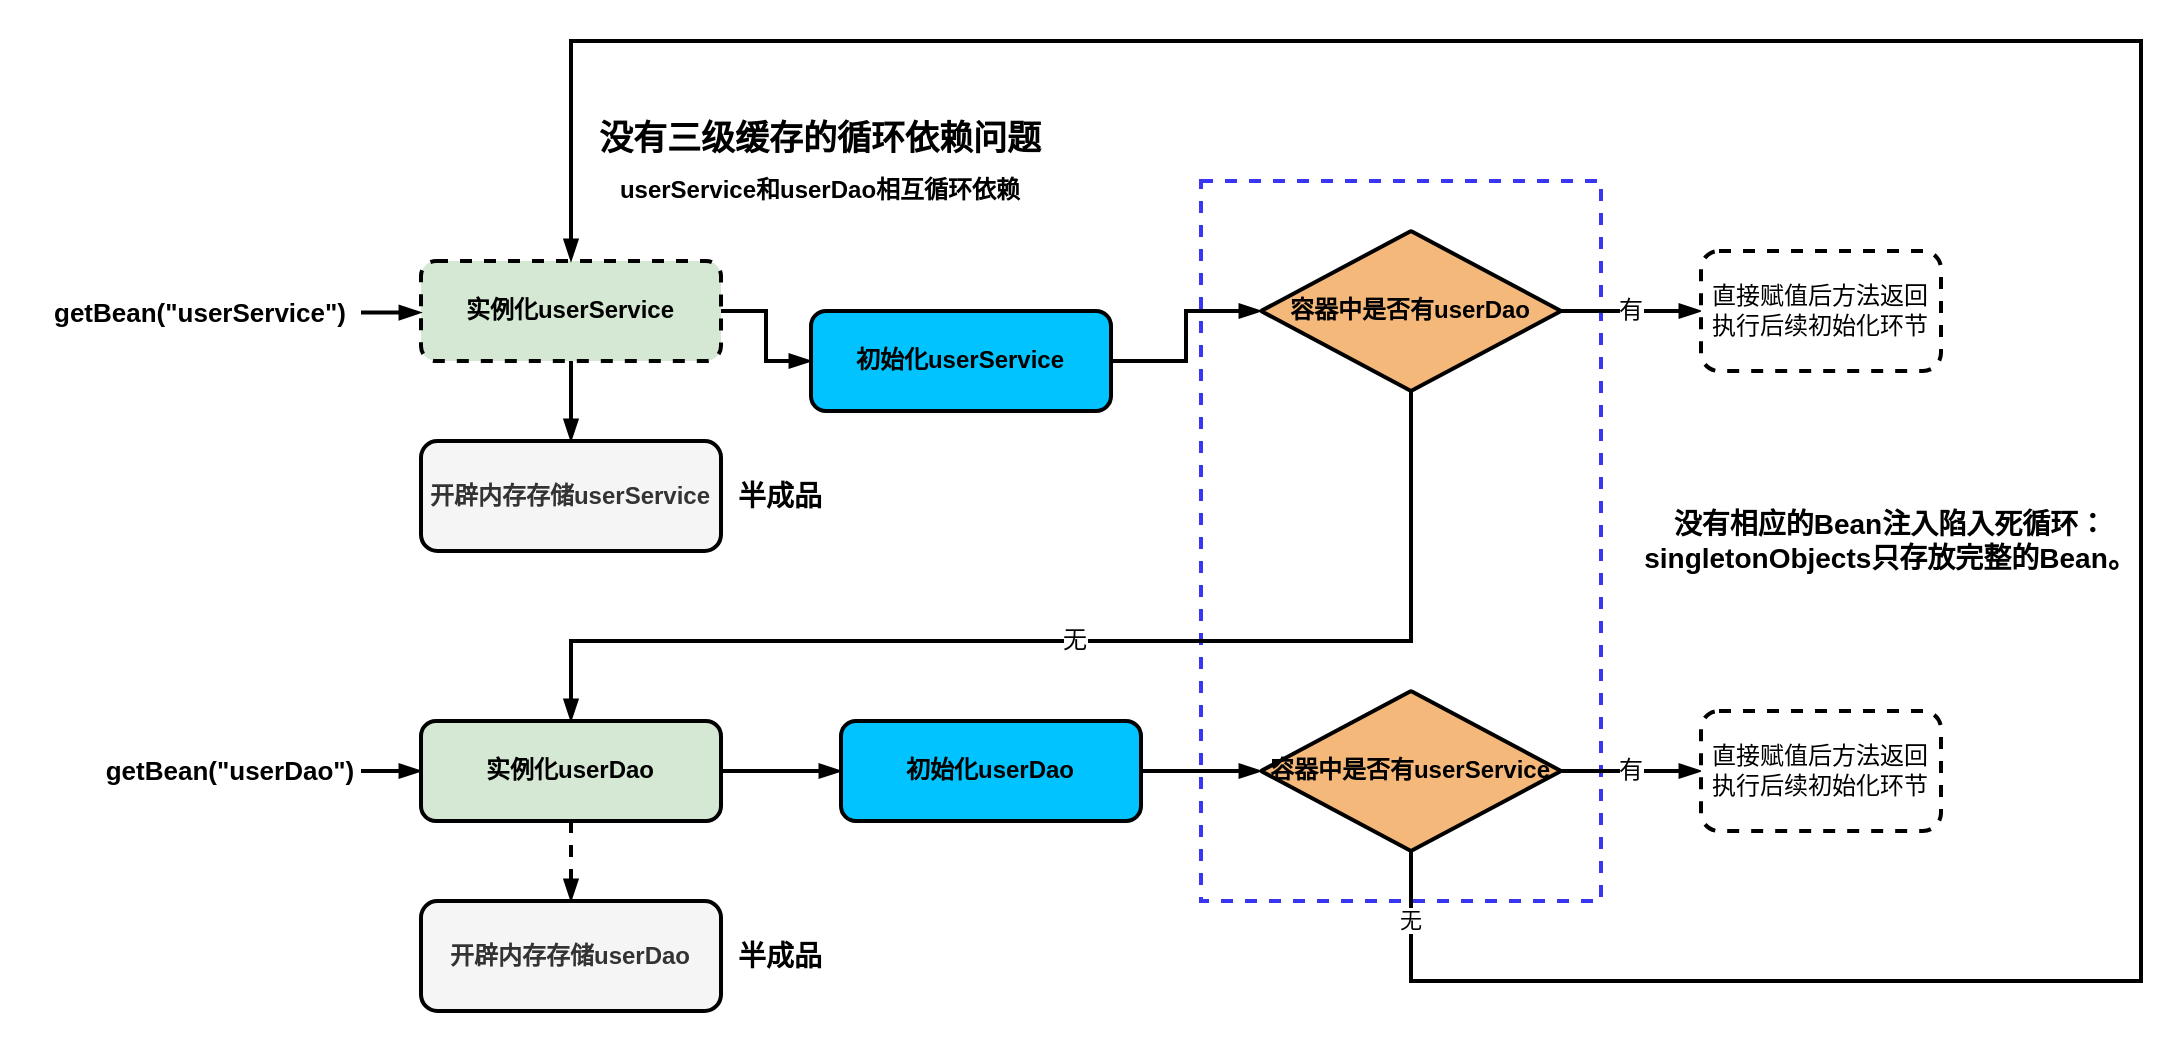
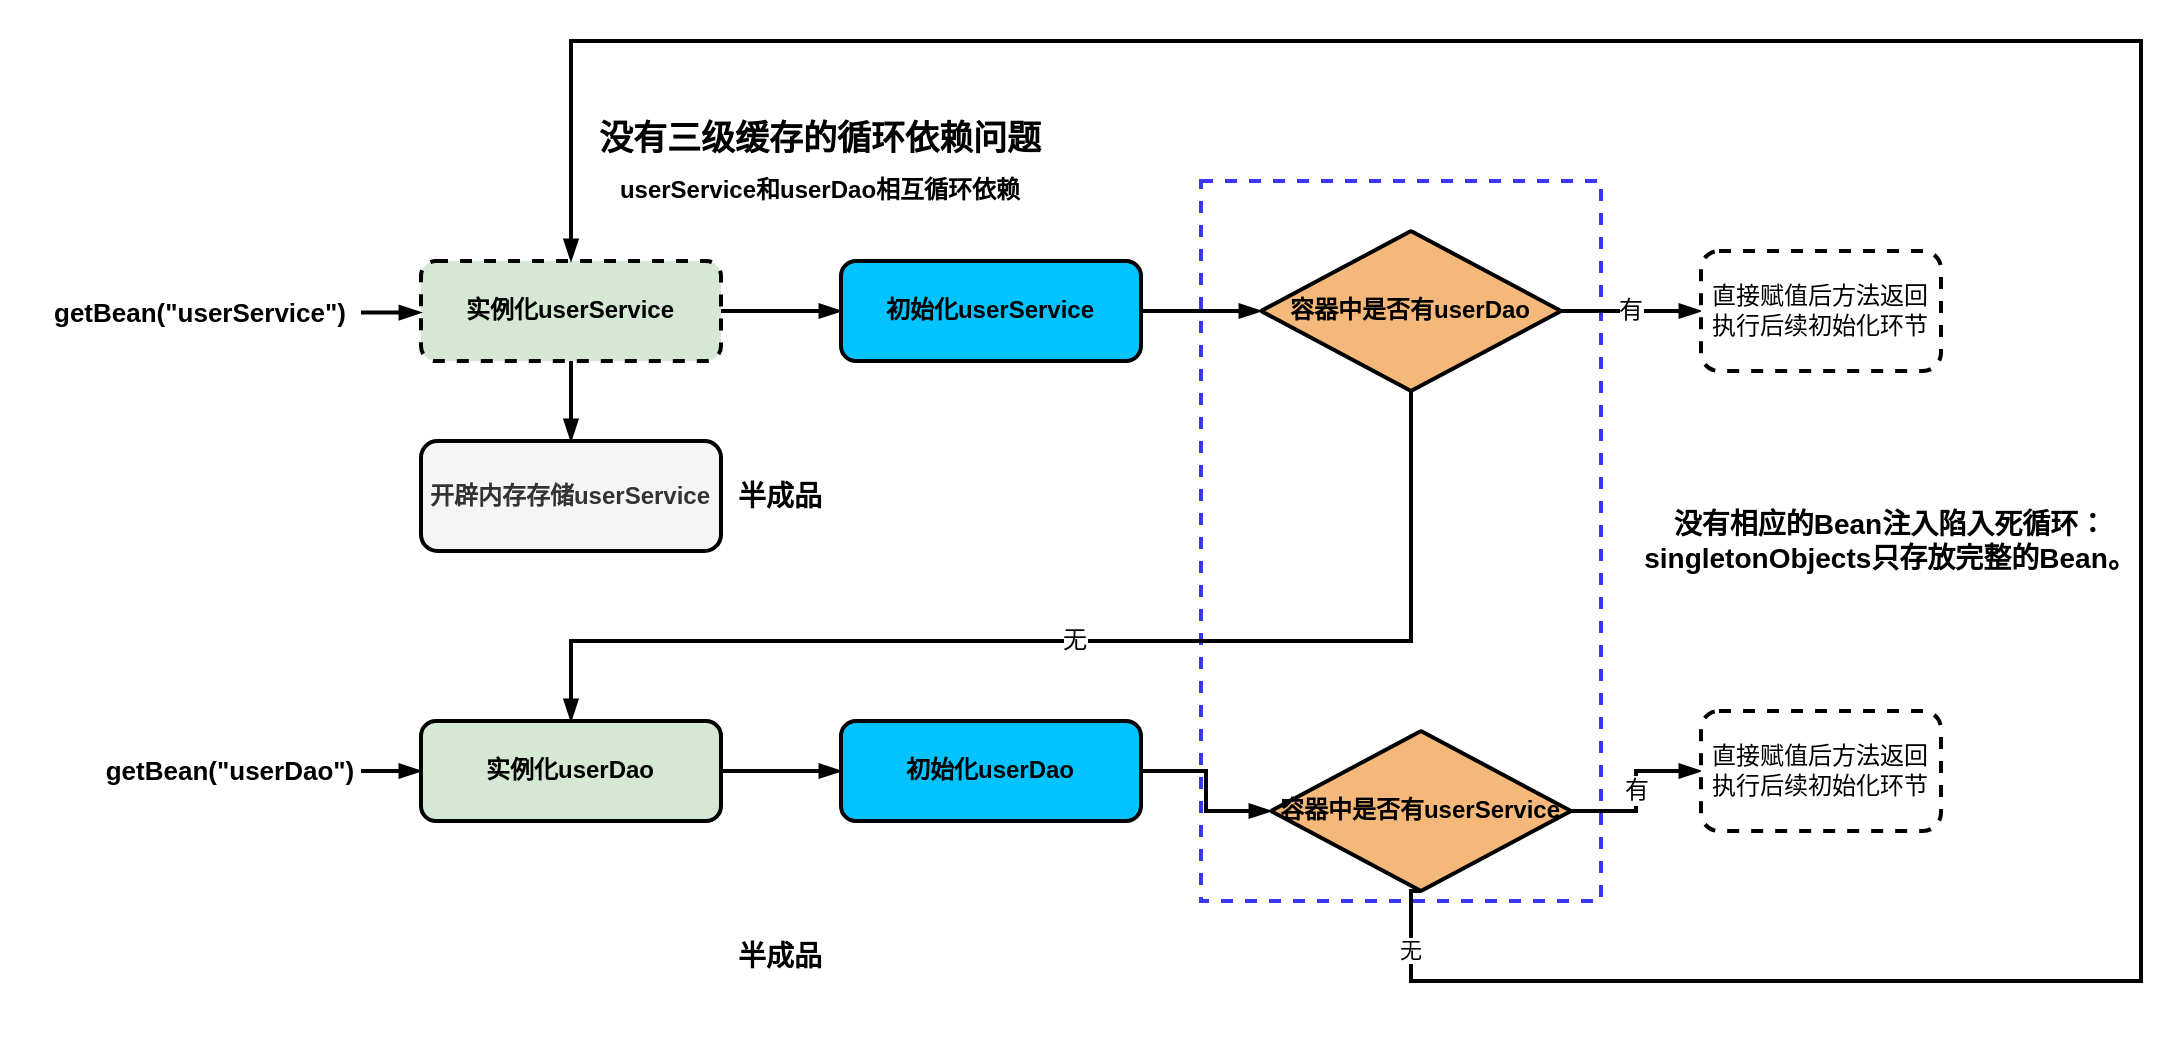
node "初始化userService": moved (961, 361) -> (991, 311)
node "容器中是否有userService": moved (1411, 771) -> (1421, 811)
edge "实例化userDao" -> "开辟内存存储userDao": removed
node "开辟内存存储userDao": removed
